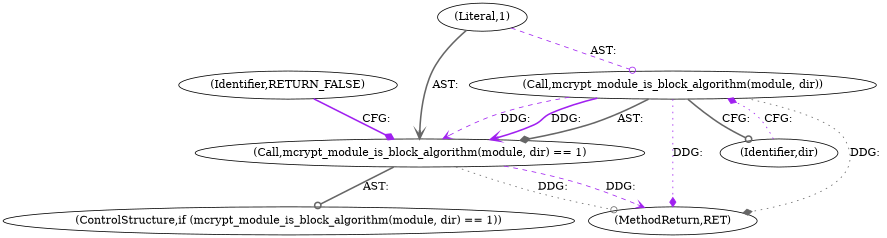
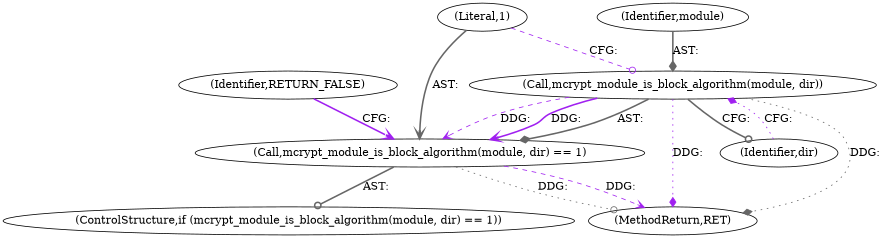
node "(Identifier,module)": added
edge "(Literal,1)" -> "(Call,mcrypt_module_is_block_algorithm(module, dir))": label "AST: " -> "CFG: "
edge "(Identifier,RETURN_FALSE)" -> "(Call,mcrypt_module_is_block_algorithm(module, dir) == 1)": arrowhead diamond -> vee
